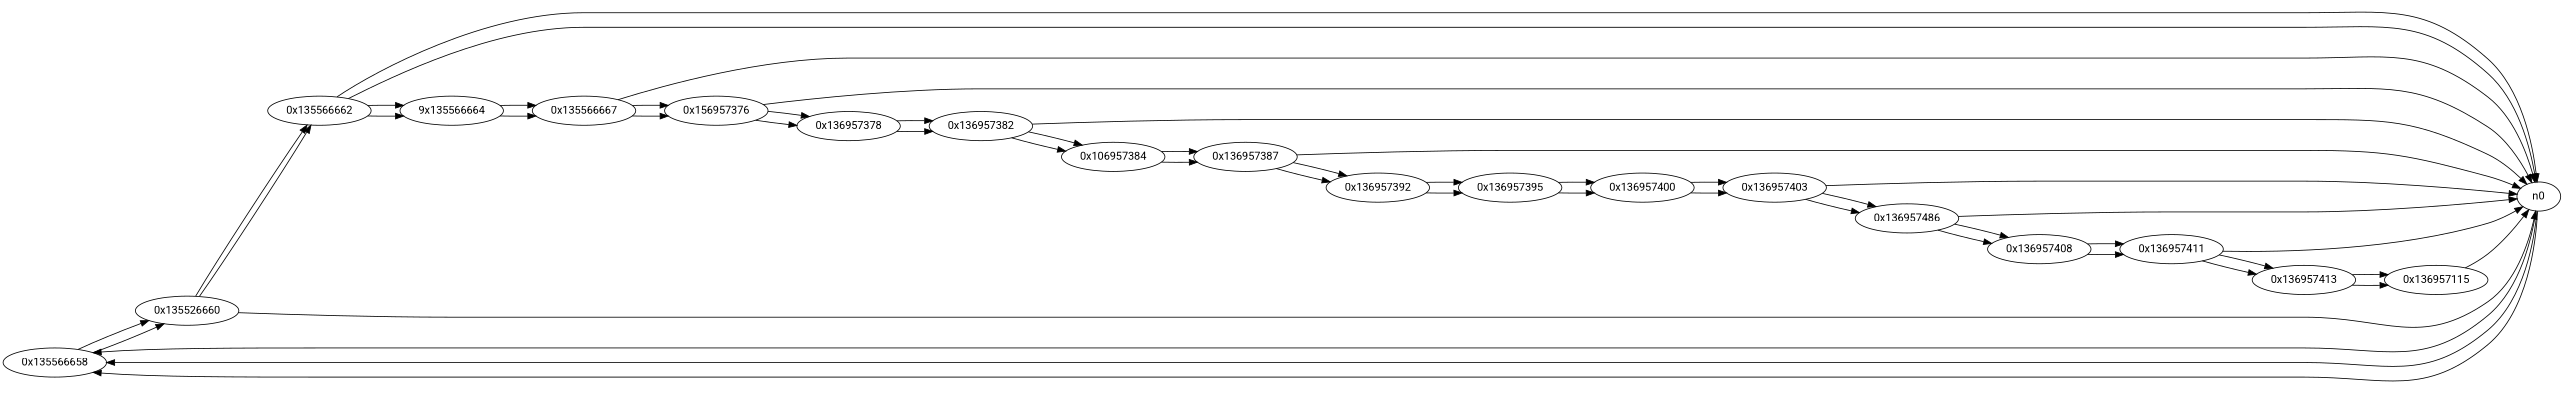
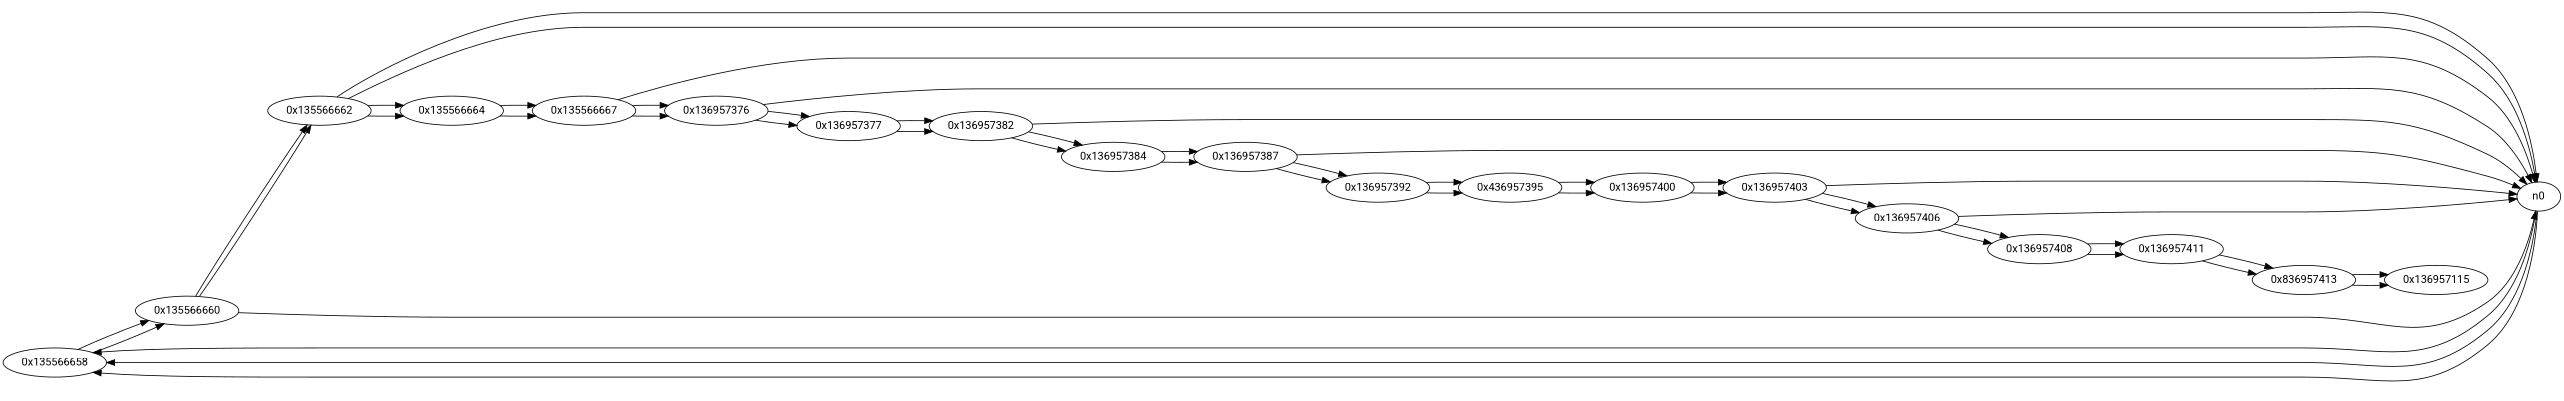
node "9x135566664": label "9x135566664" -> "0x135566664"
node "0x156957376": label "0x156957376" -> "0x136957376"
node "0x136957378": label "0x136957378" -> "0x136957377"
node "0x106957384": label "0x106957384" -> "0x136957384"
node "0x136957395": label "0x136957395" -> "0x436957395"
node "0x136957486": label "0x136957486" -> "0x136957406"
edge "0x136957411" -> "n0": removed
edge "0x136957115" -> "n0": removed
node "0x136957413": label "0x136957413" -> "0x836957413"
node "0x135526660": label "0x135526660" -> "0x135566660"
